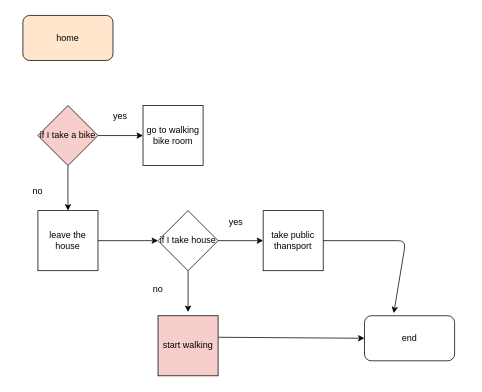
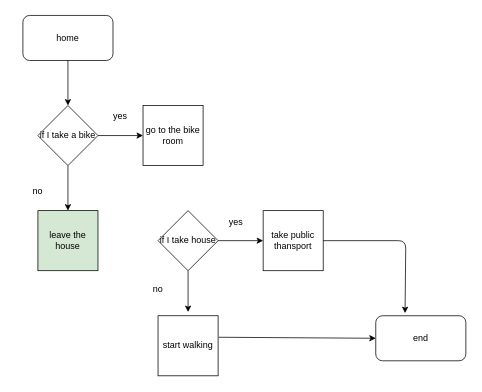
node "home": fillcolor #ffe6cc -> #ffffff
edge "home" -> "if I take a bike": added
node "if I take a bike": fillcolor #f8cecc -> #ffffff
node "go to walking bike room": label "go to walking bike room" -> "go to the bike room"
node "leave the house": fillcolor #ffffff -> #d5e8d4
edge "leave the house" -> "if I take house": removed
node "end": moved (409, 338) -> (420, 338)
node "start walking": fillcolor #f8cecc -> #ffffff
